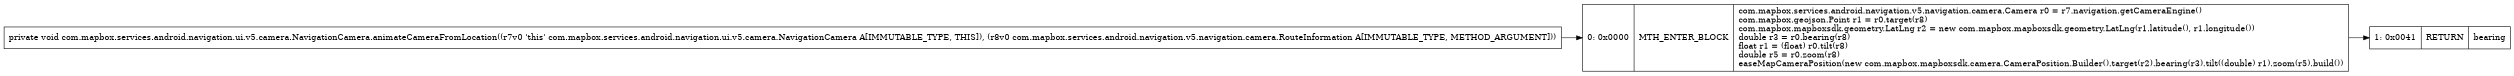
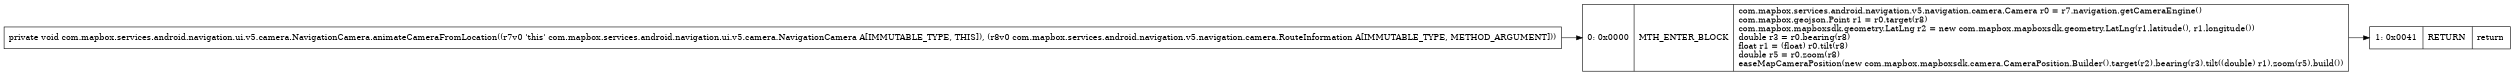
node "1: 0x0041": text "bearing" -> "return"
